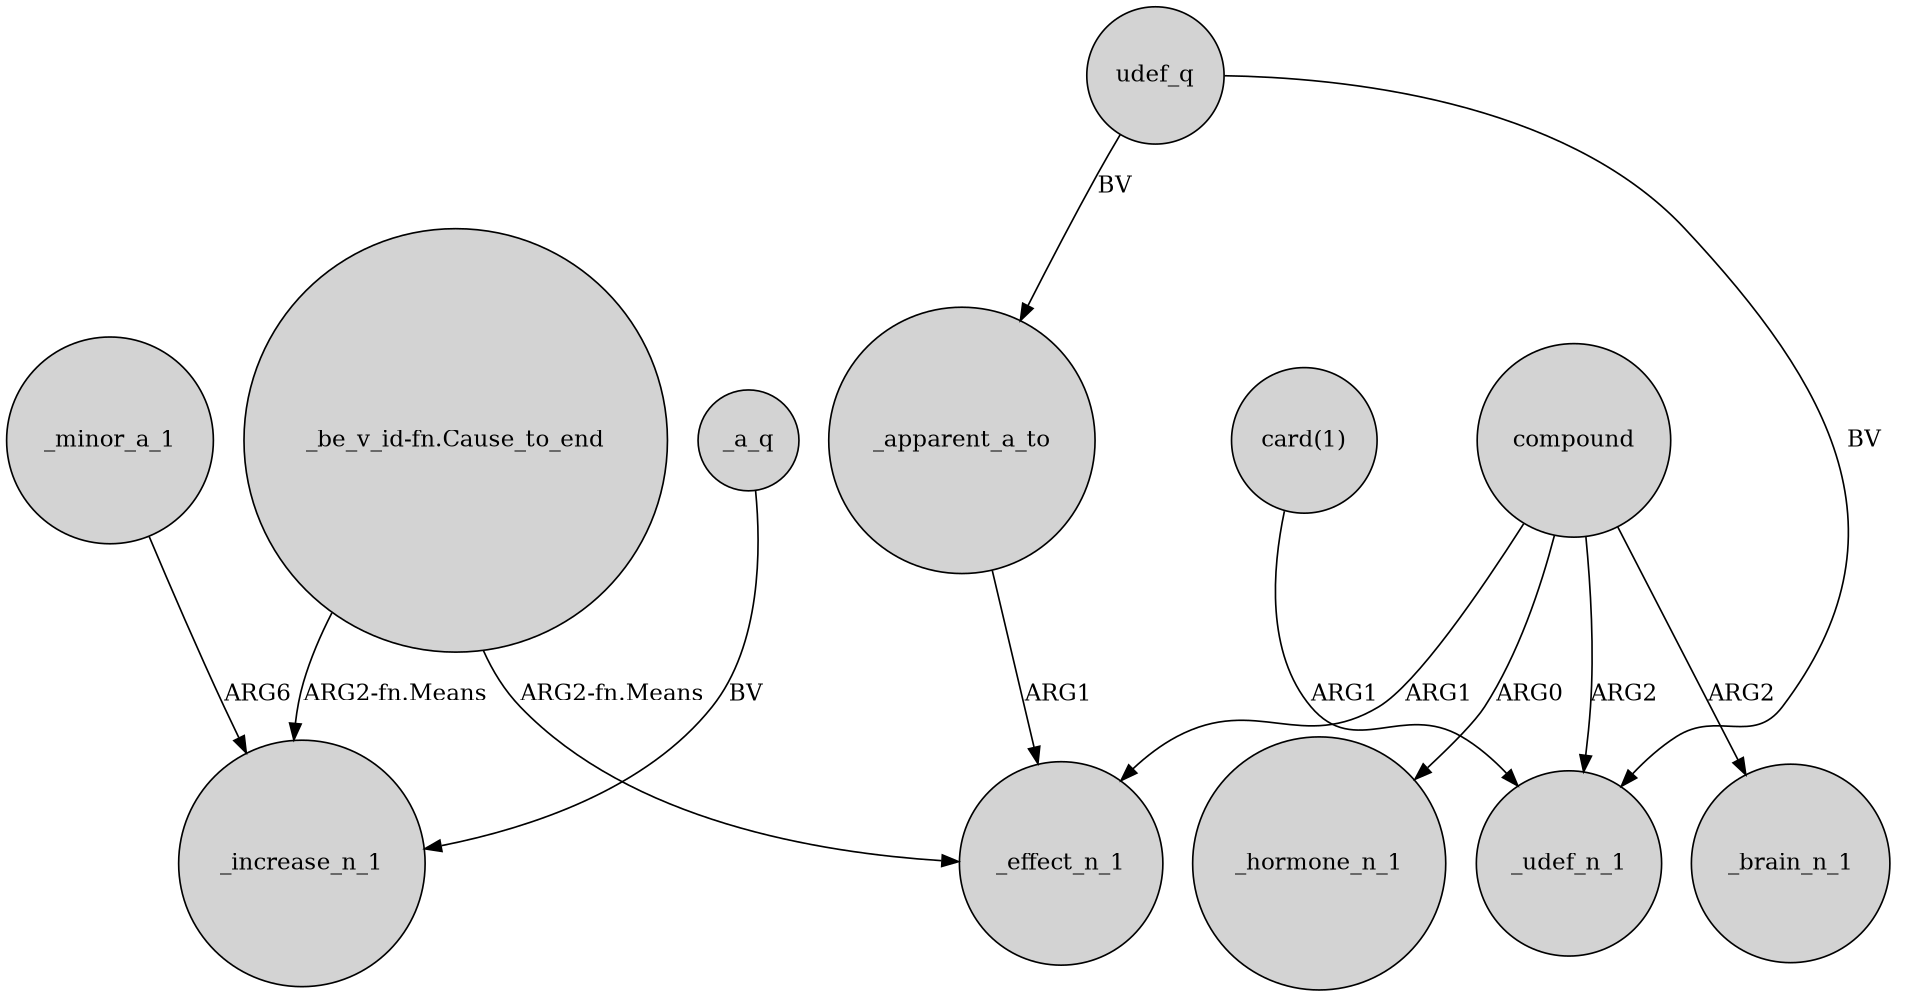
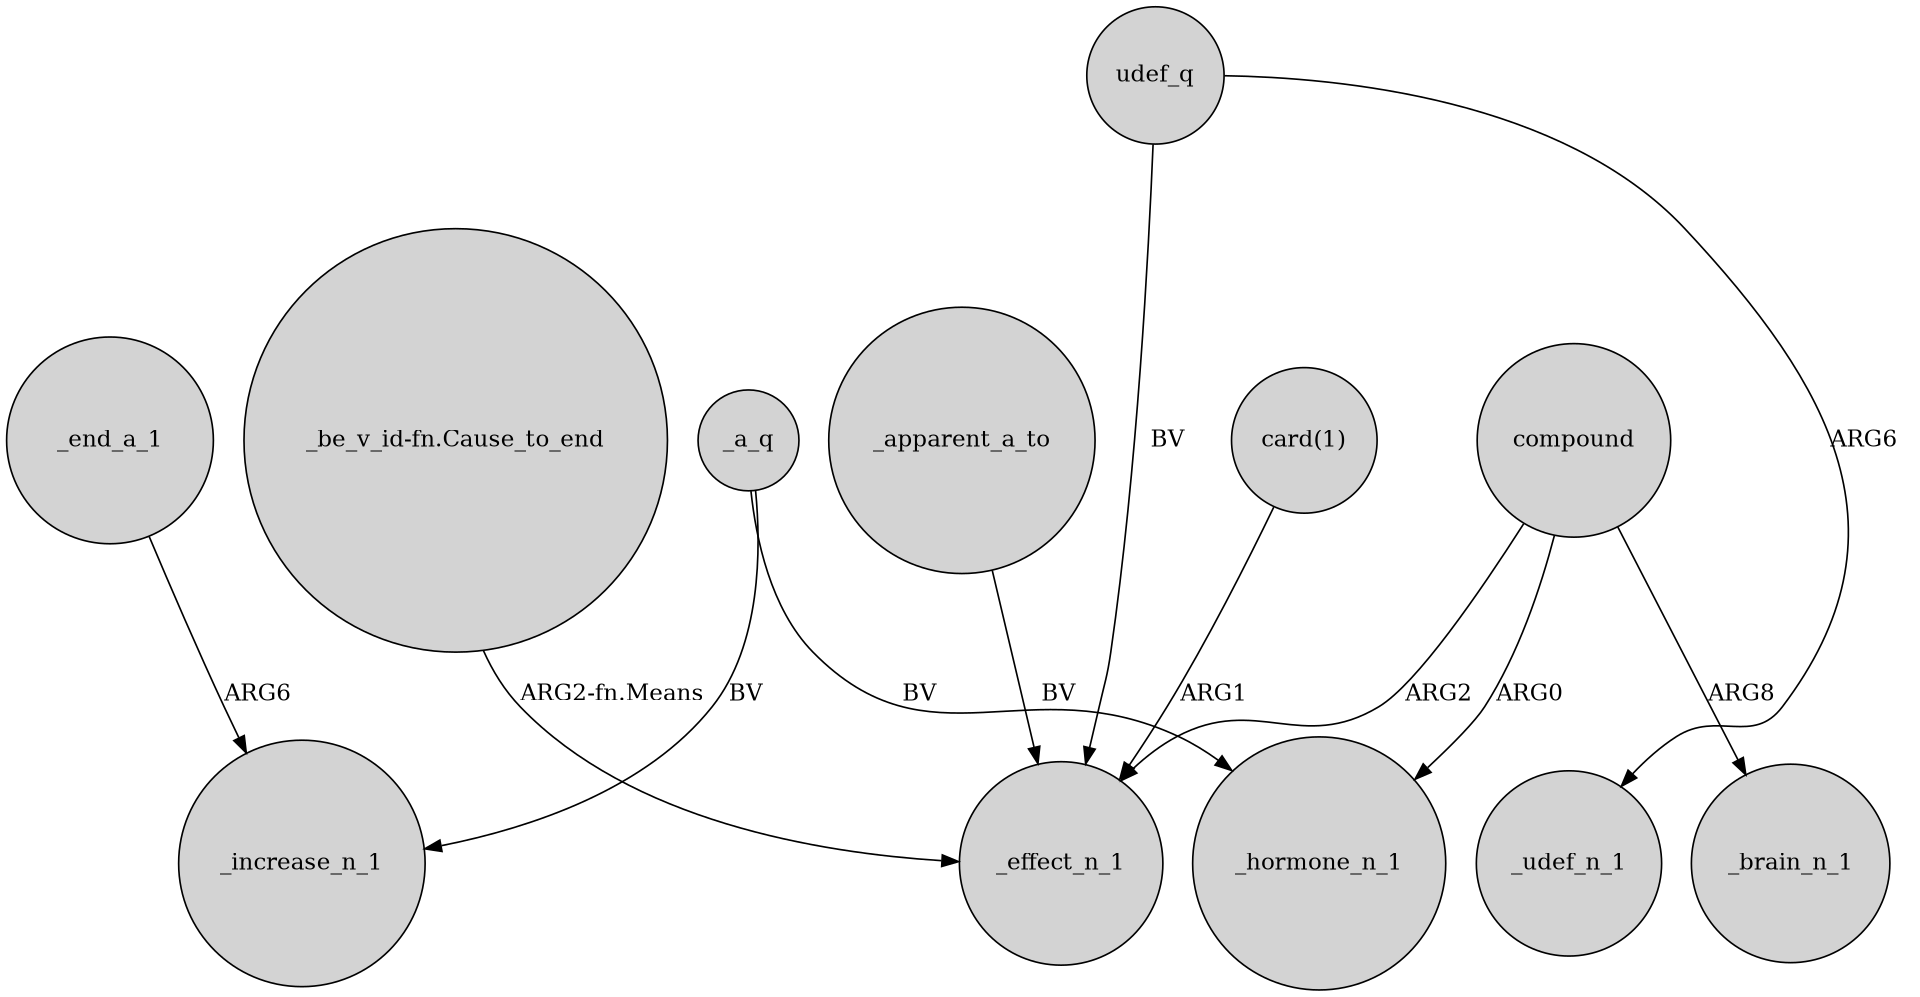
edge "udef_q" -> "_apparent_a_to": now "udef_q" -> "_effect_n_1"
node "_minor_a_1": label "_minor_a_1" -> "_end_a_1"
edge "udef_q" -> "_udef_n_1": label "BV" -> "ARG6"
edge "compound" -> "_udef_n_1": removed, label "ARG2"
edge "_be_v_id-fn.Cause_to_end" -> "_increase_n_1": removed, label "ARG2-fn.Means"
edge "_apparent_a_to" -> "_effect_n_1": label "ARG1" -> "BV"
edge "compound" -> "_effect_n_1": label "ARG1" -> "ARG2"
edge "compound" -> "_brain_n_1": label "ARG2" -> "ARG8"
edge "_a_q" -> "_hormone_n_1": added, label "BV"
edge "card(1)" -> "_udef_n_1": now "card(1)" -> "_effect_n_1"
